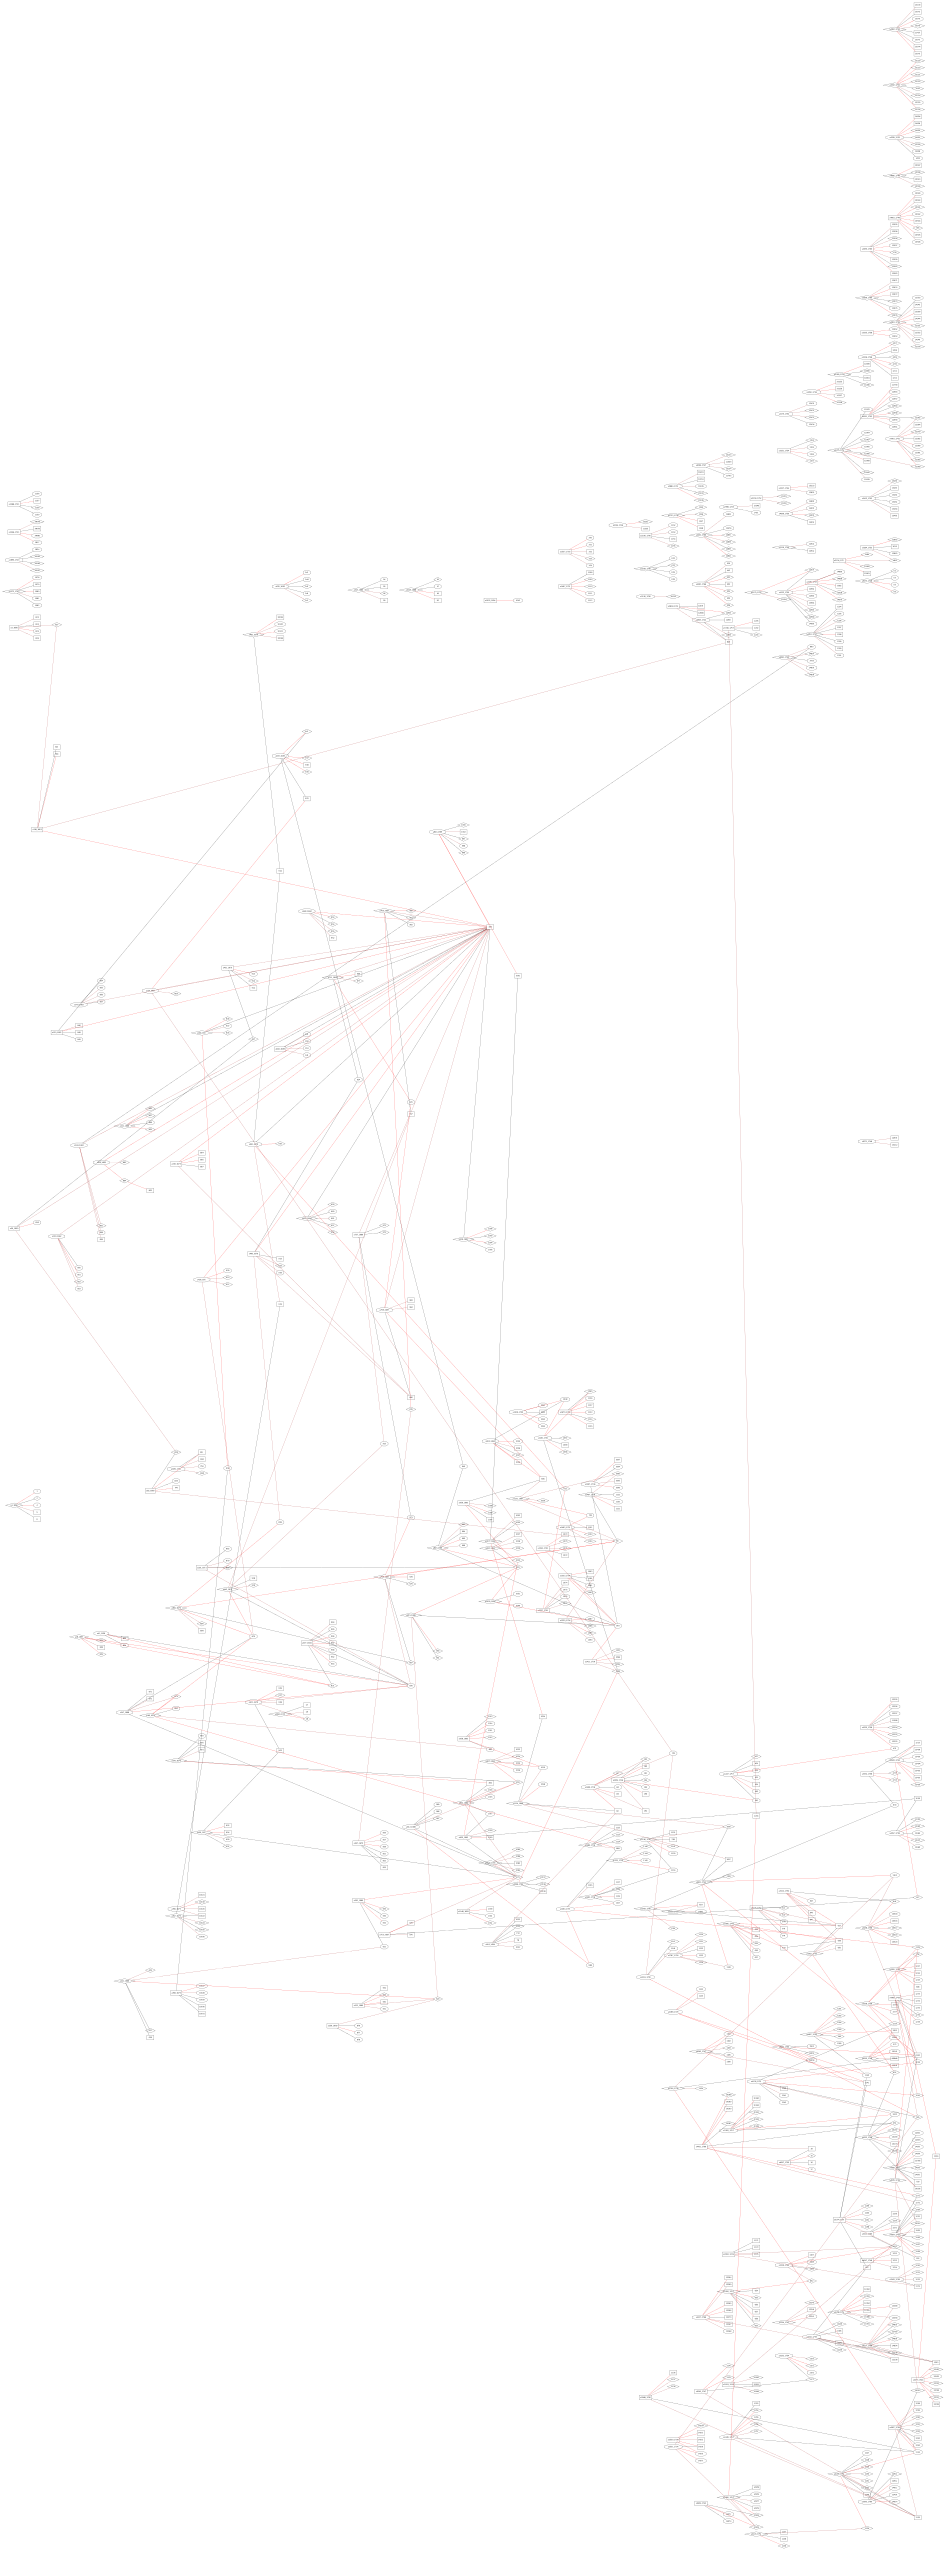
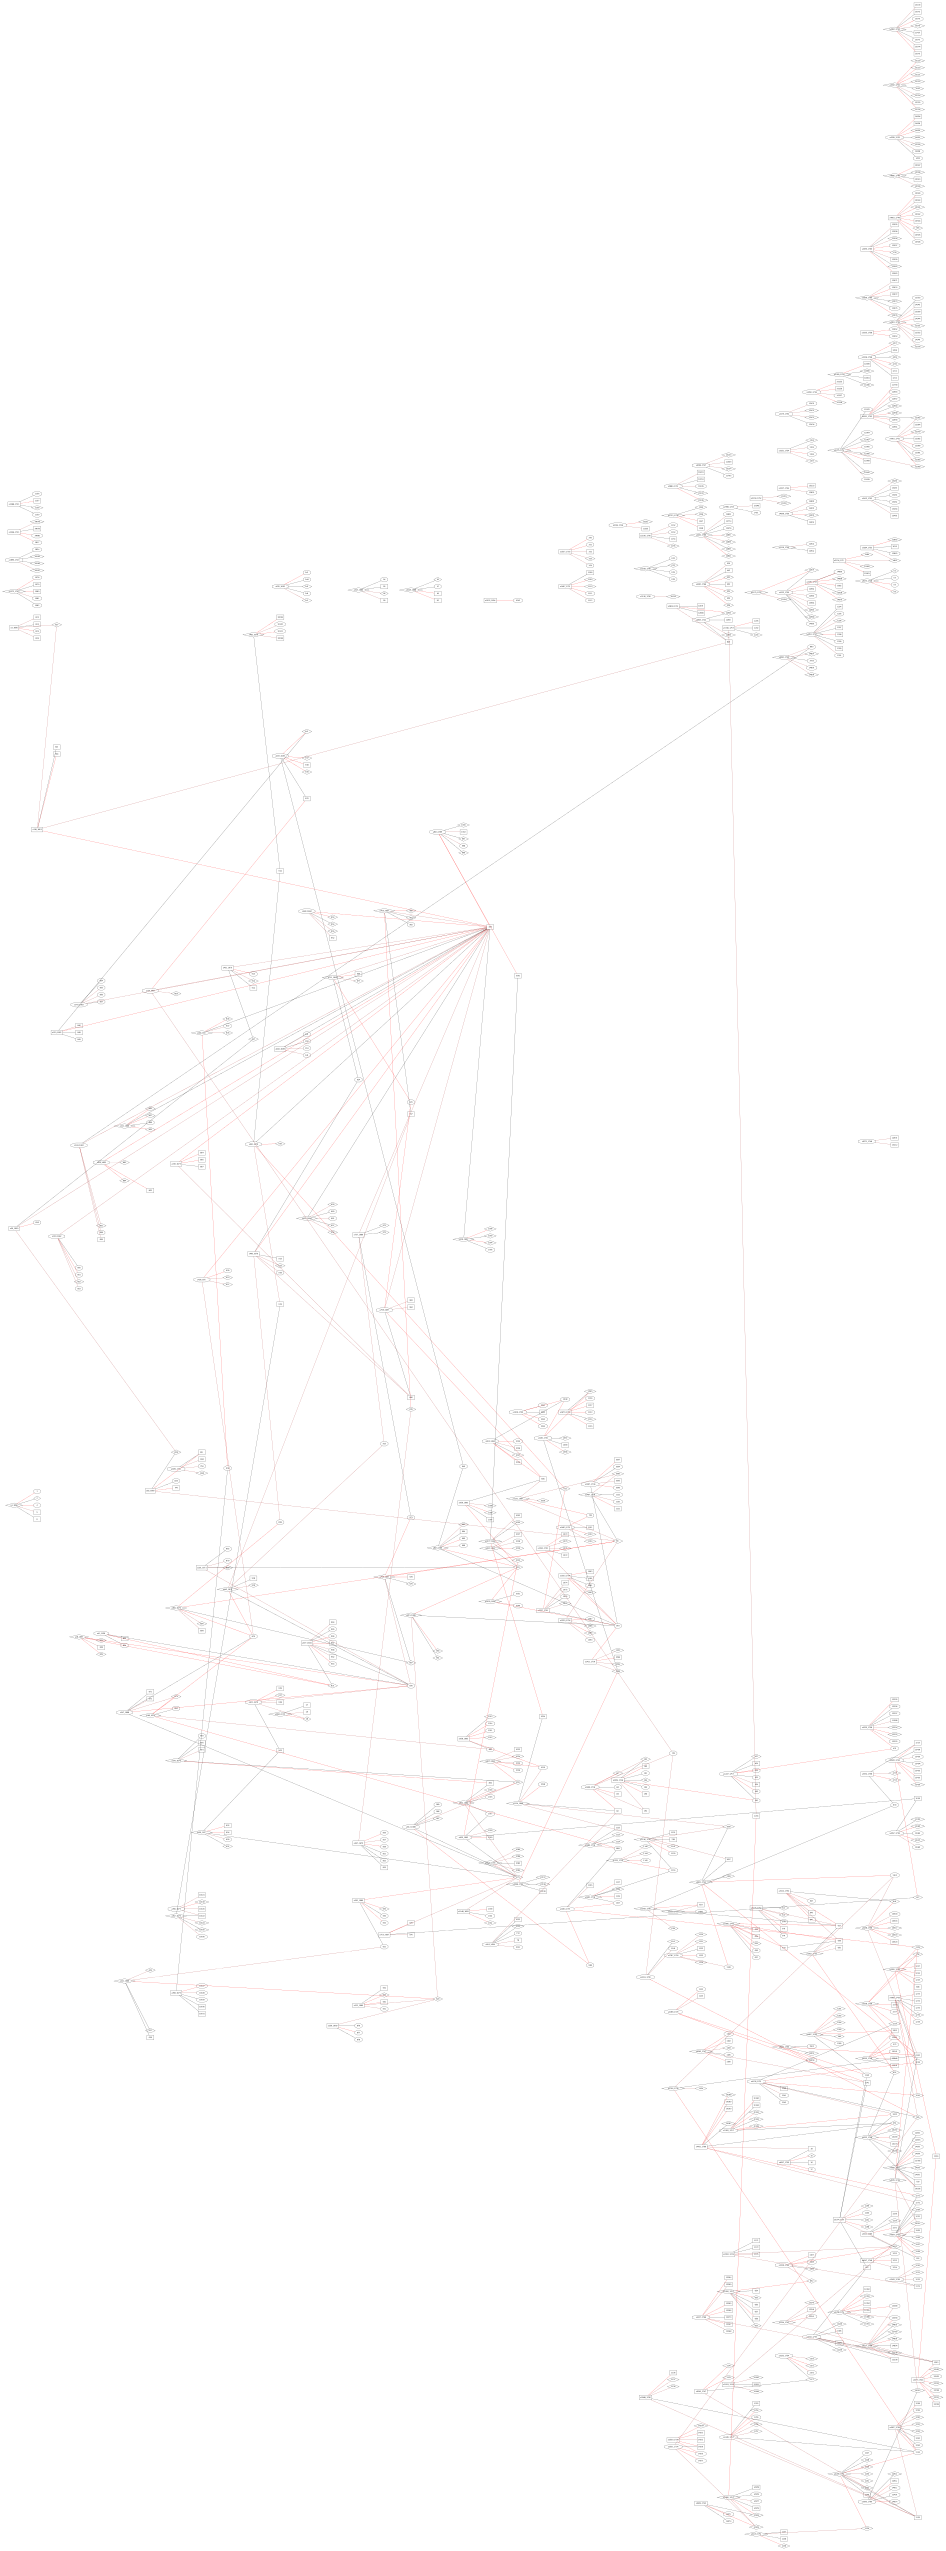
node "12774": added
edge "864" -- "863": now "a208_1665" -- "863"
